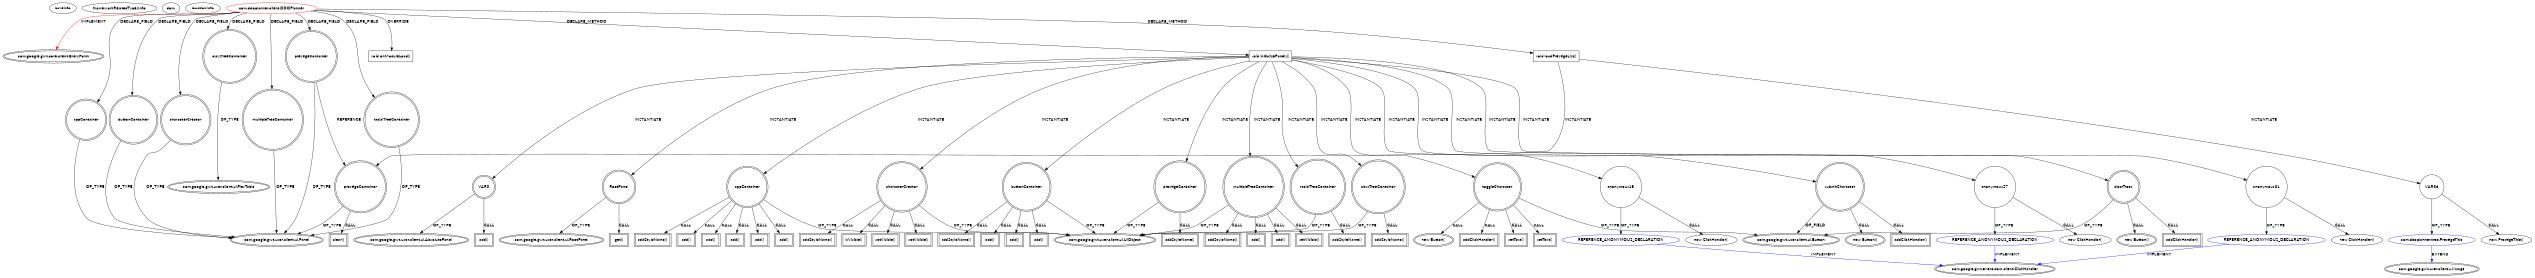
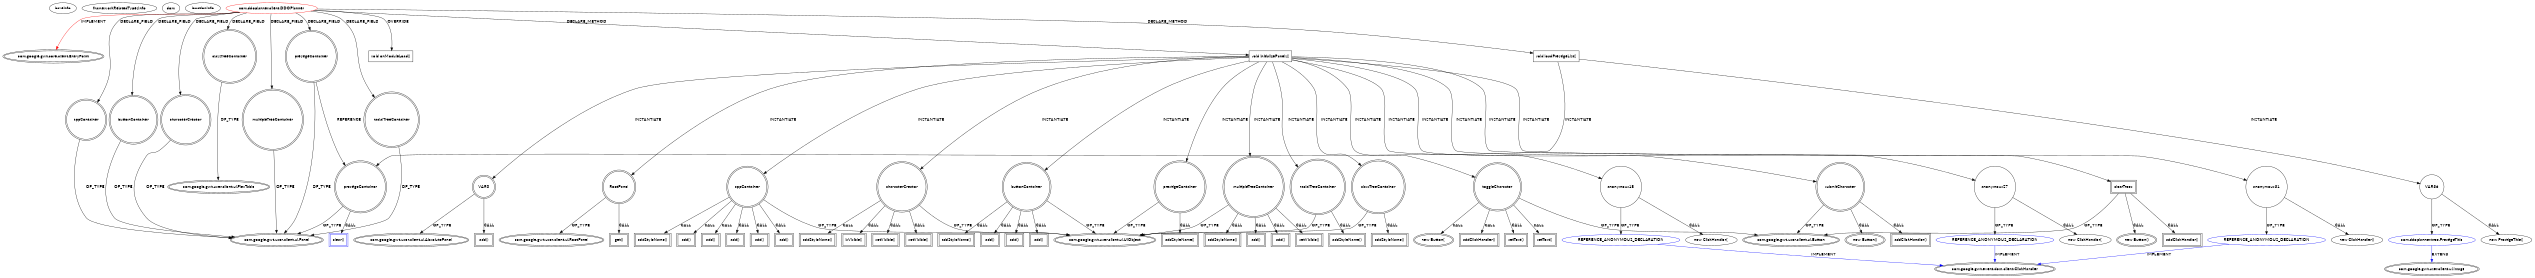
node "clearTrees": shape circle -> box
edge "submitCharacter" -> "com.google.gwt.user.client.ui.Button": label "OF_FIELD" -> "OF_TYPE"
node "clear()": color black -> blue
